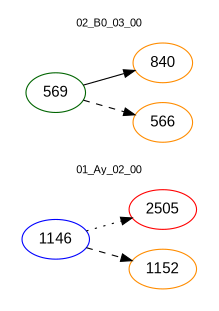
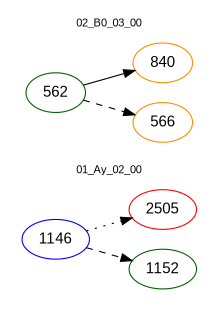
node "569": label "569" -> "562"
node "1152": color darkorange -> darkgreen
